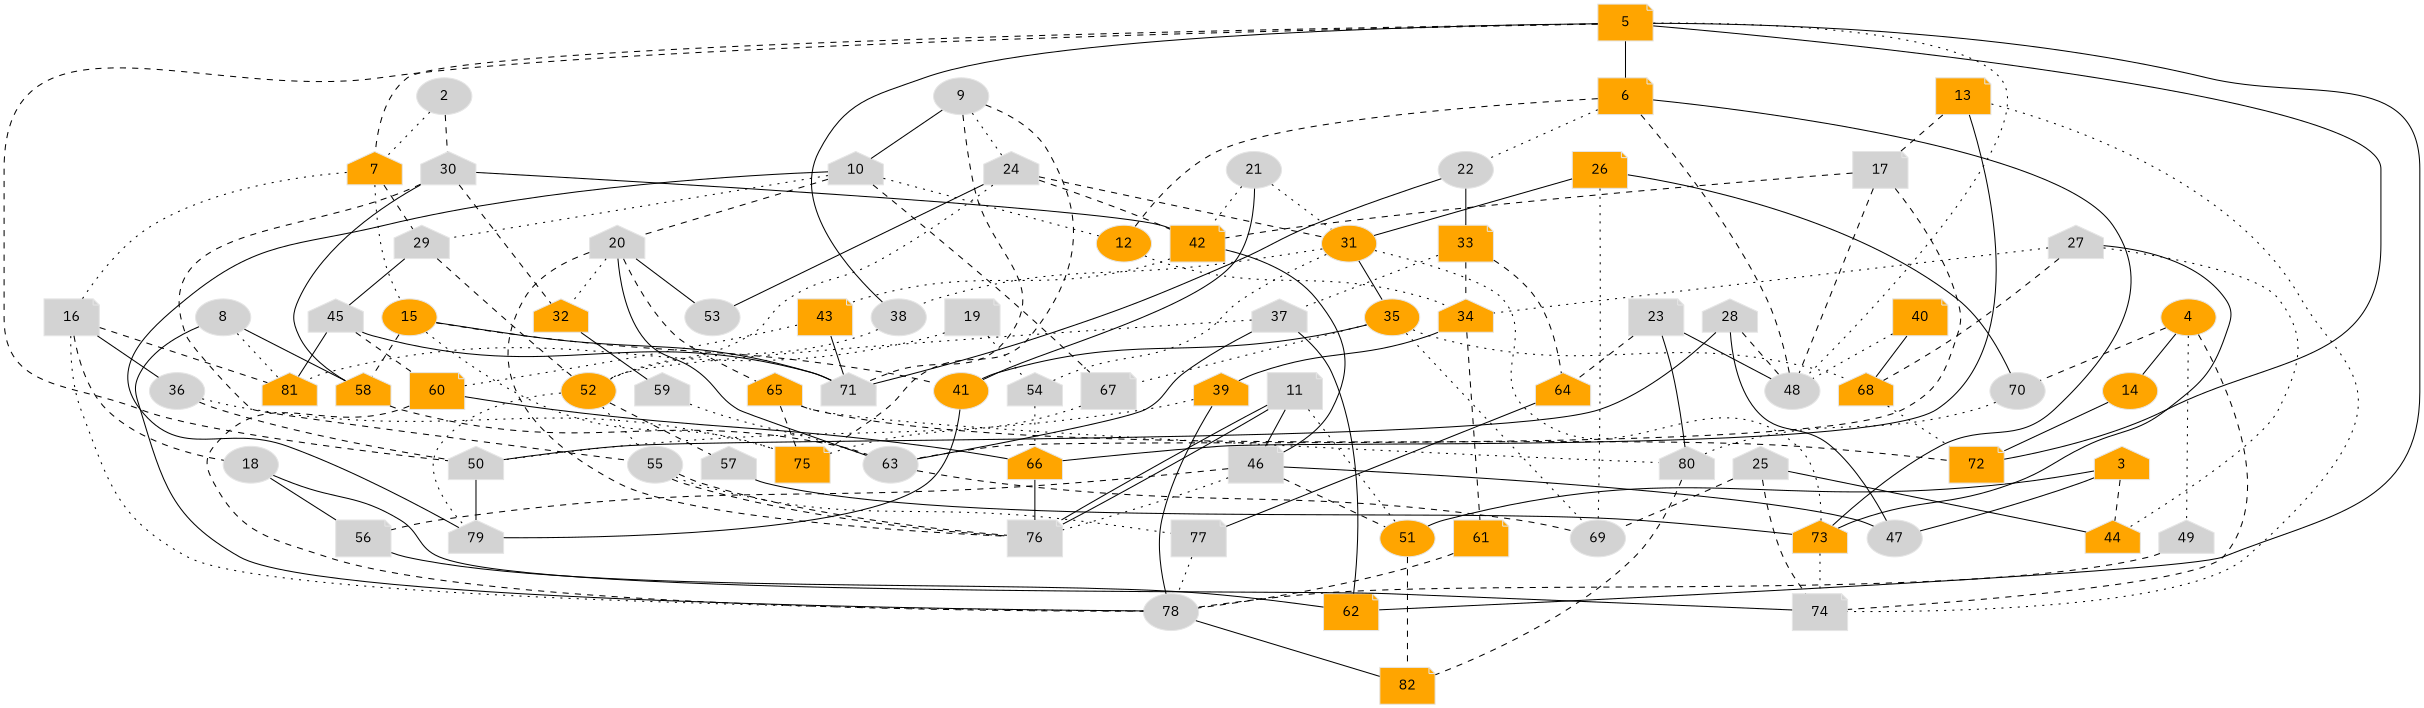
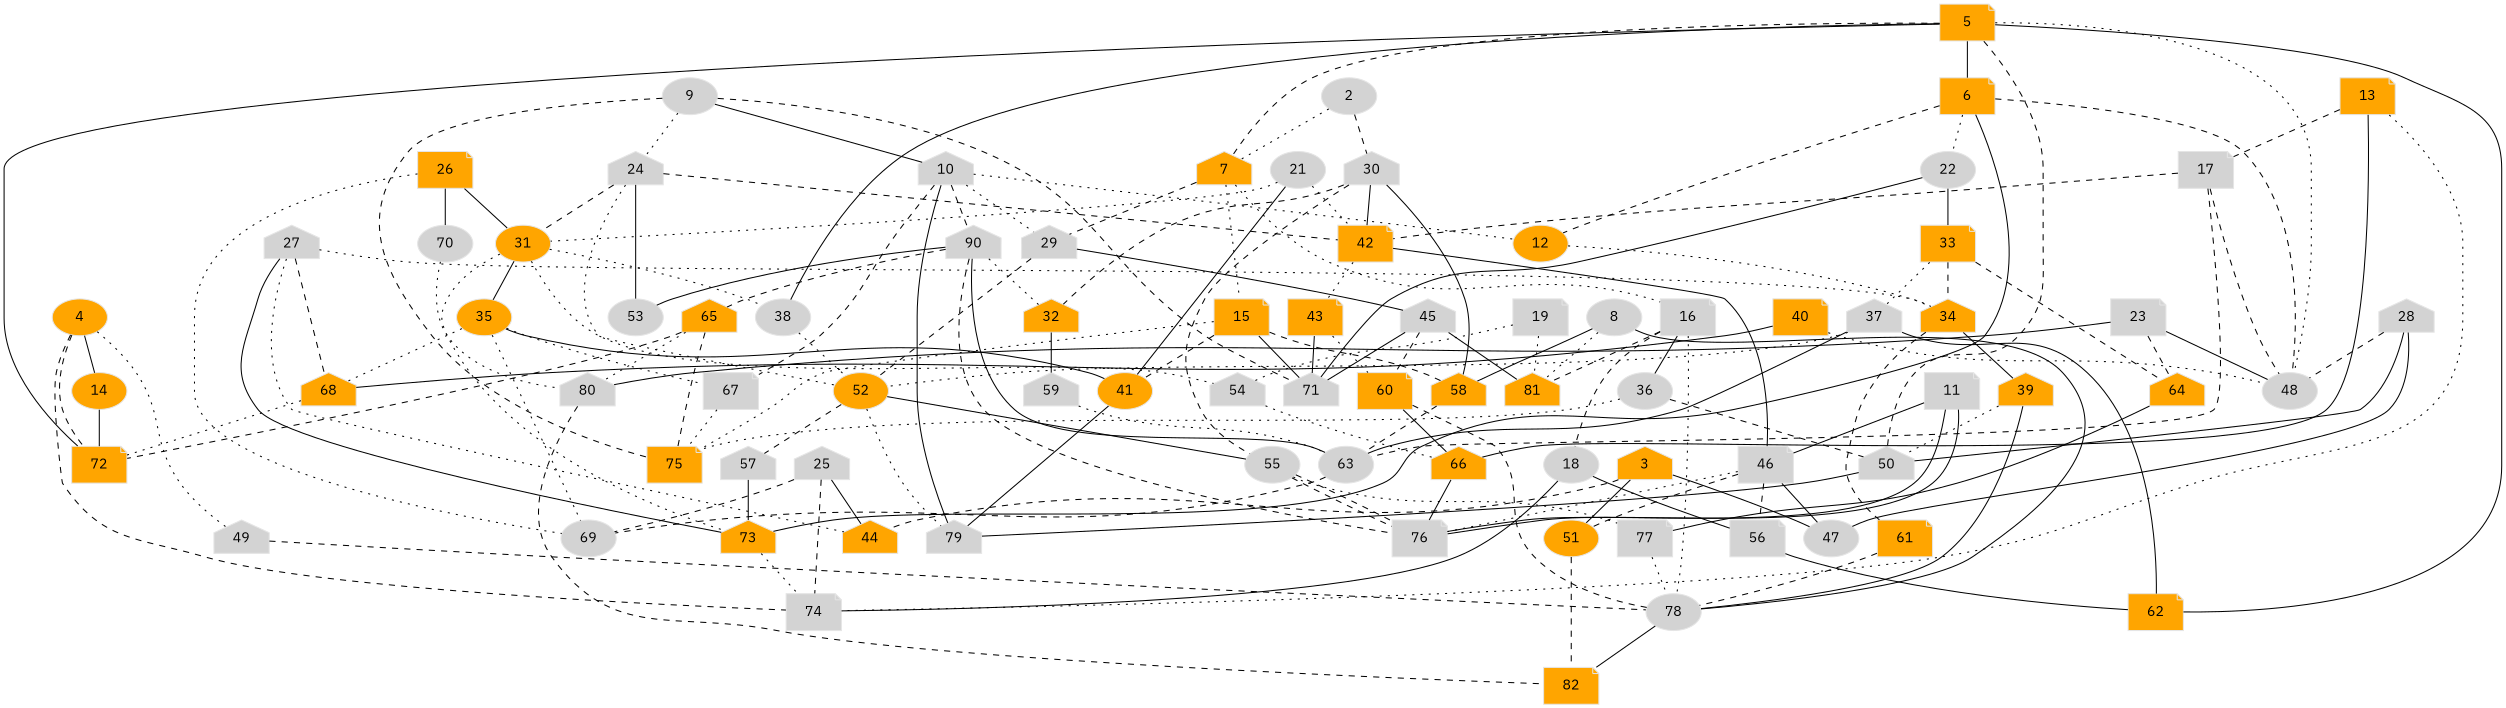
node "20": label "20" -> "90"
node "15": shape ellipse -> note
edge "4" -- "70": now "4" -- "72"
edge "52" -- "55": style dotted -> solid
edge "11" -- "51": removed
